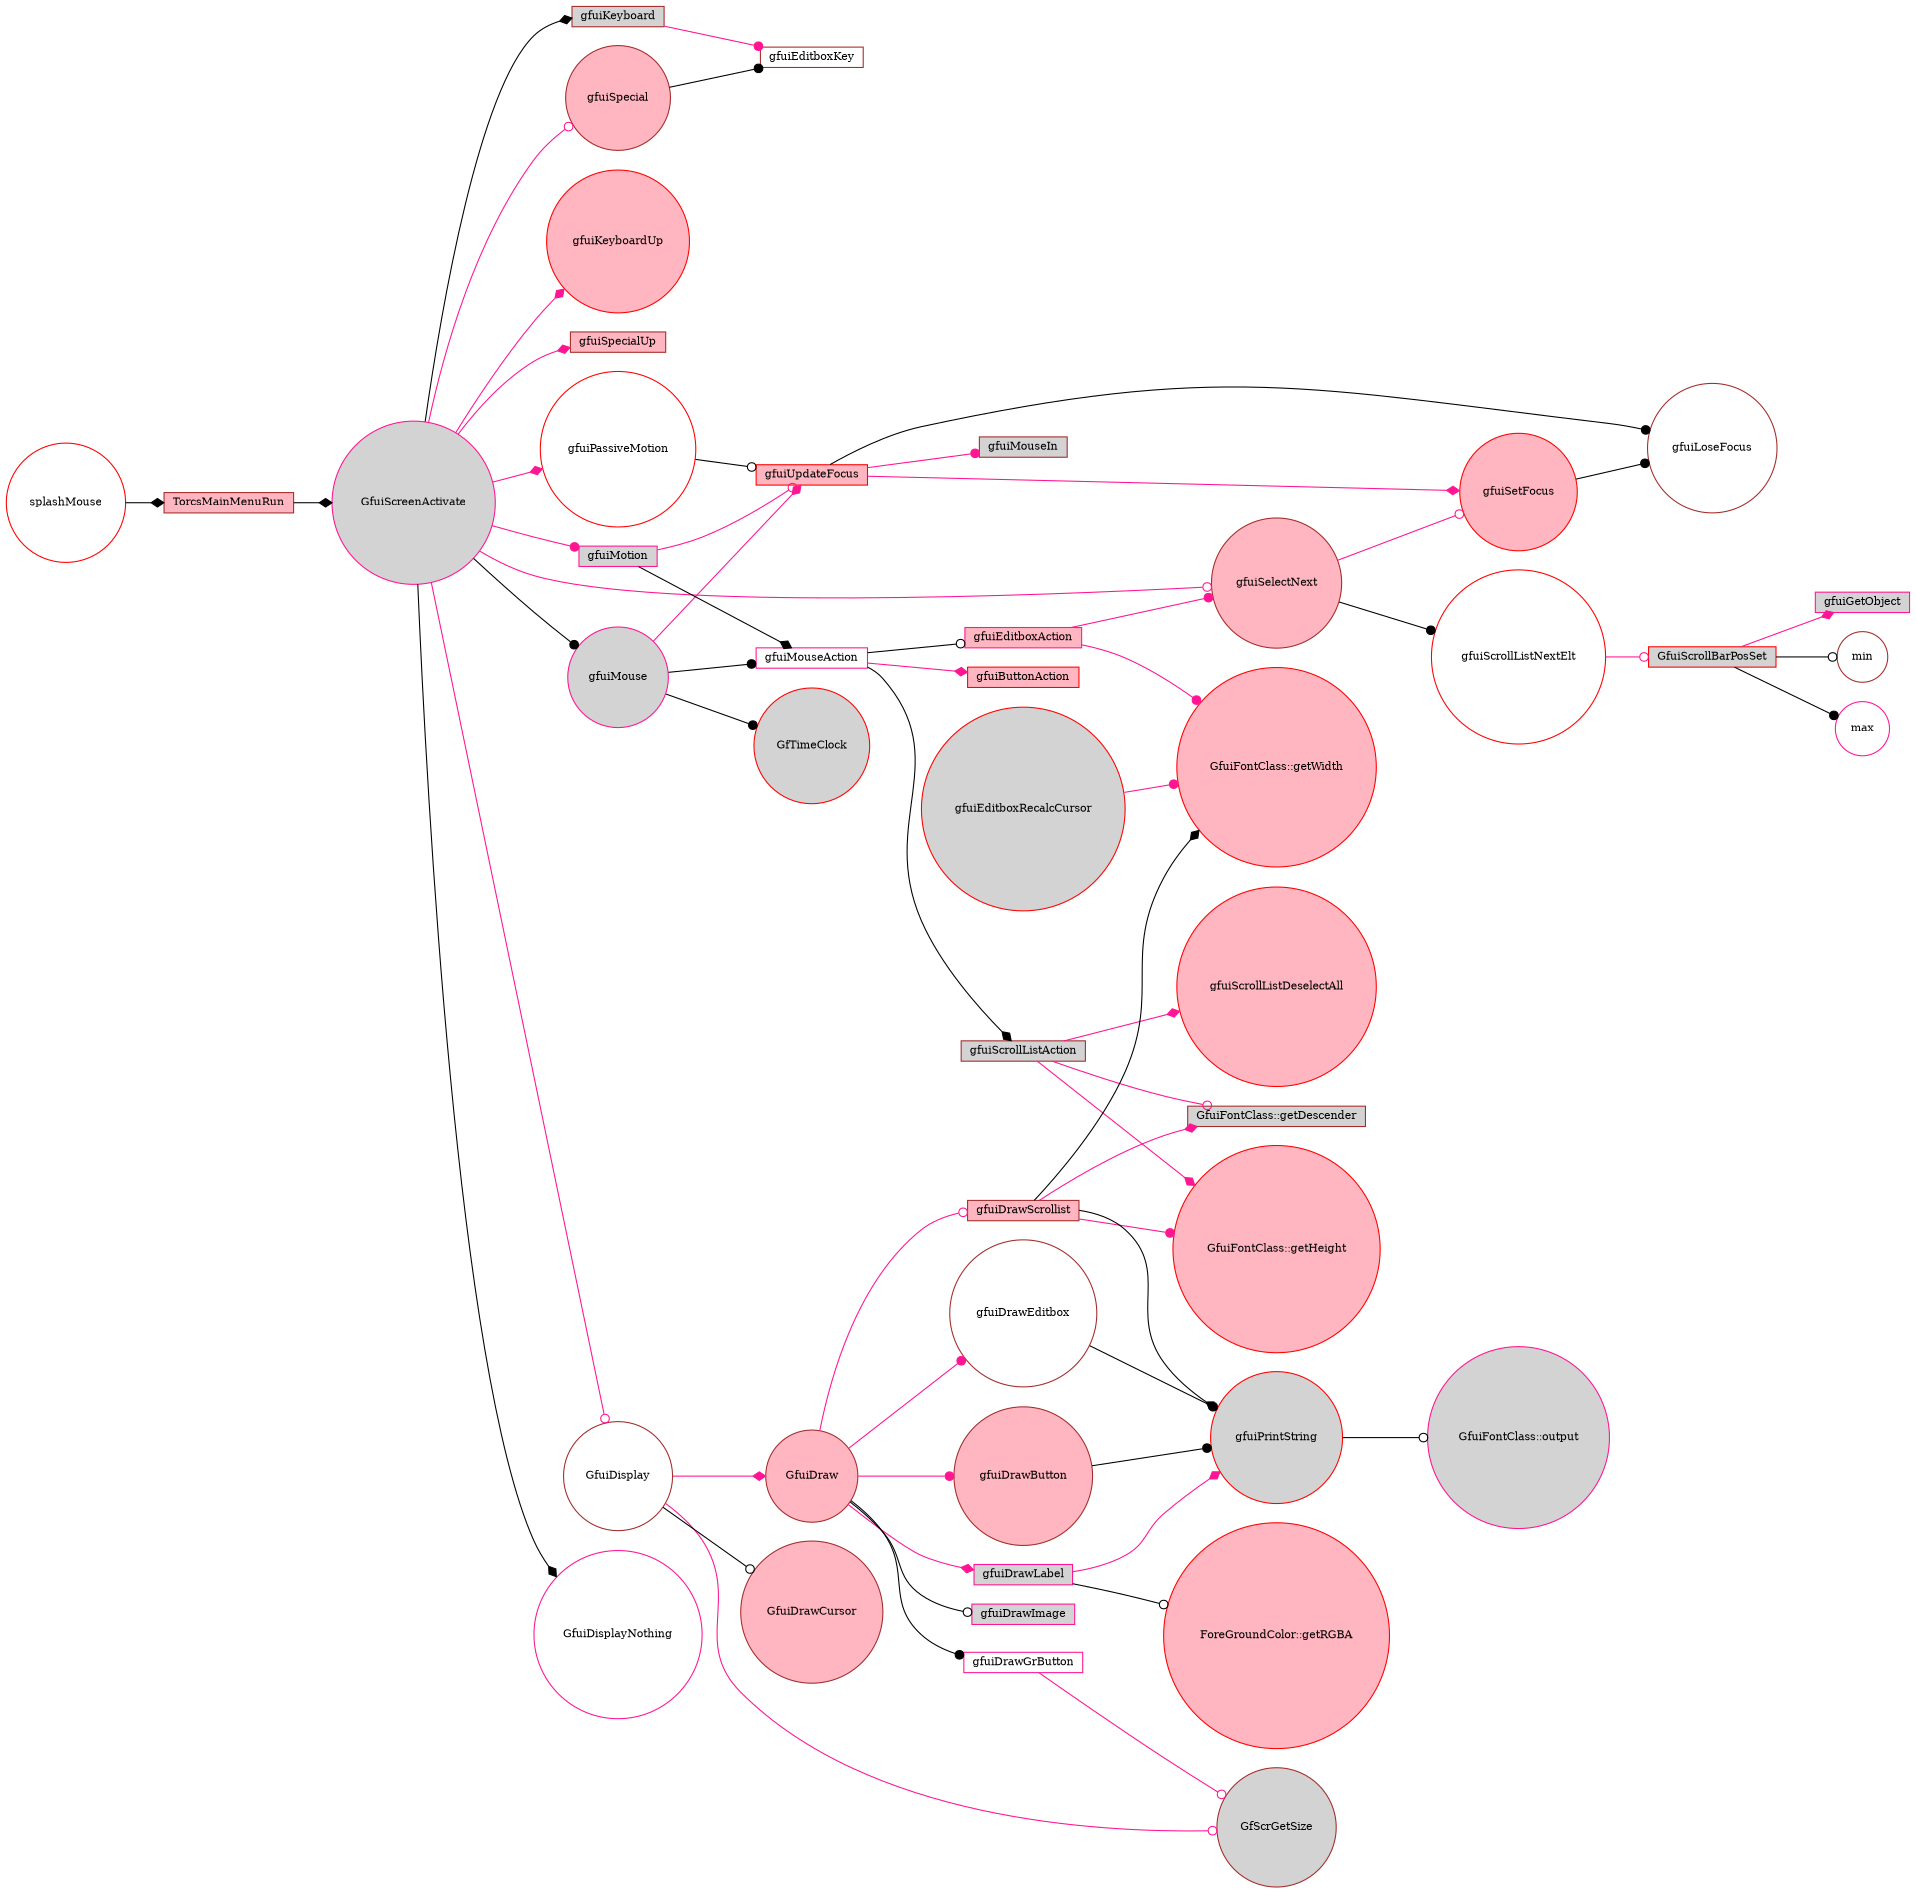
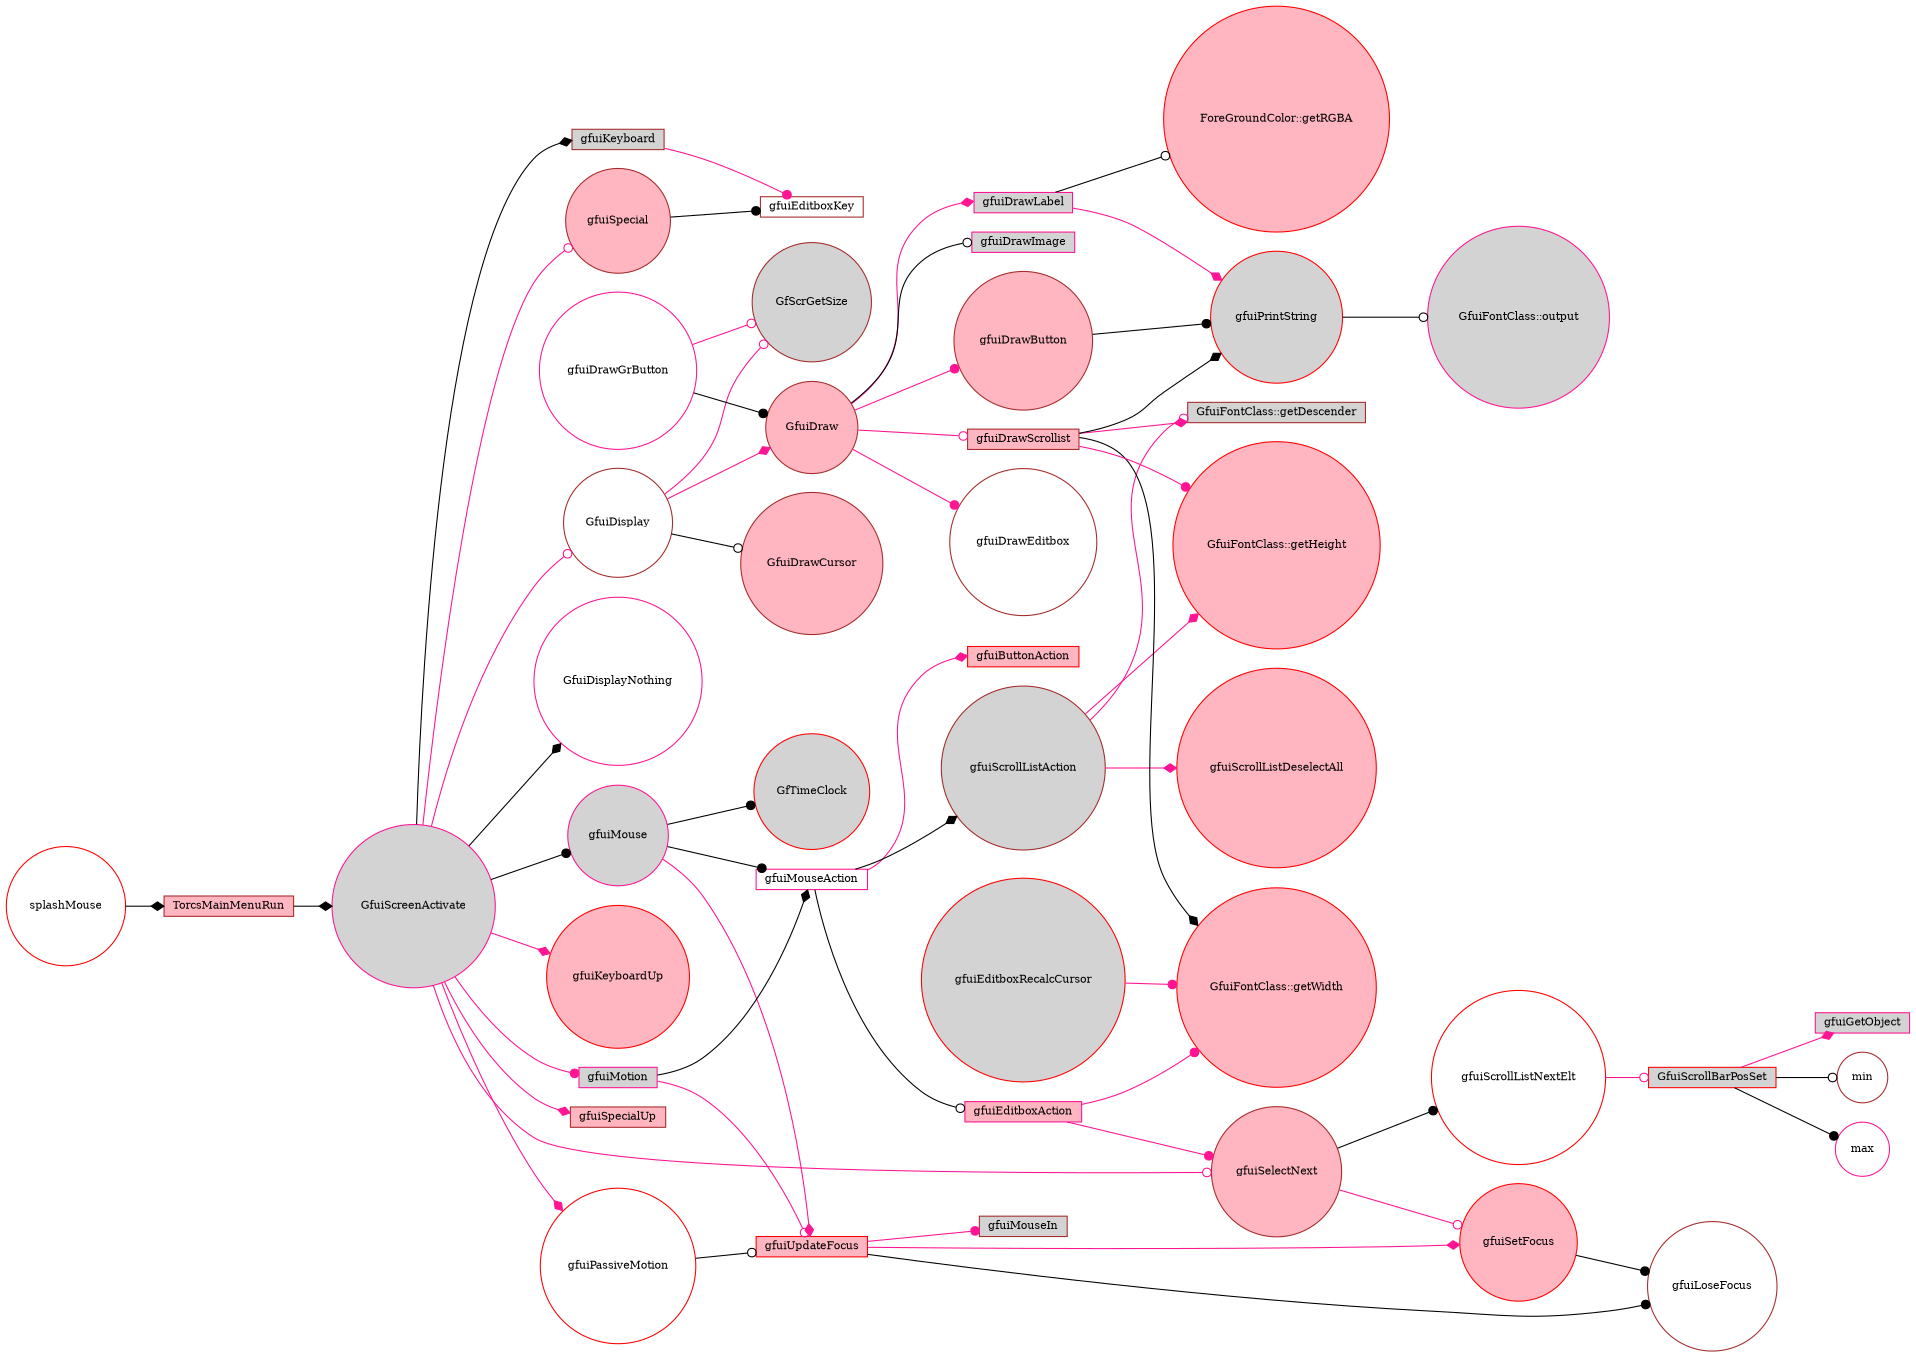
node "gfuiScrollListAction": shape box -> circle
edge "gfuiDrawEditbox" -> "gfuiPrintString": removed
edge "GfuiDraw" -> "gfuiDrawGrButton": reversed
node "gfuiDrawGrButton": shape box -> circle
